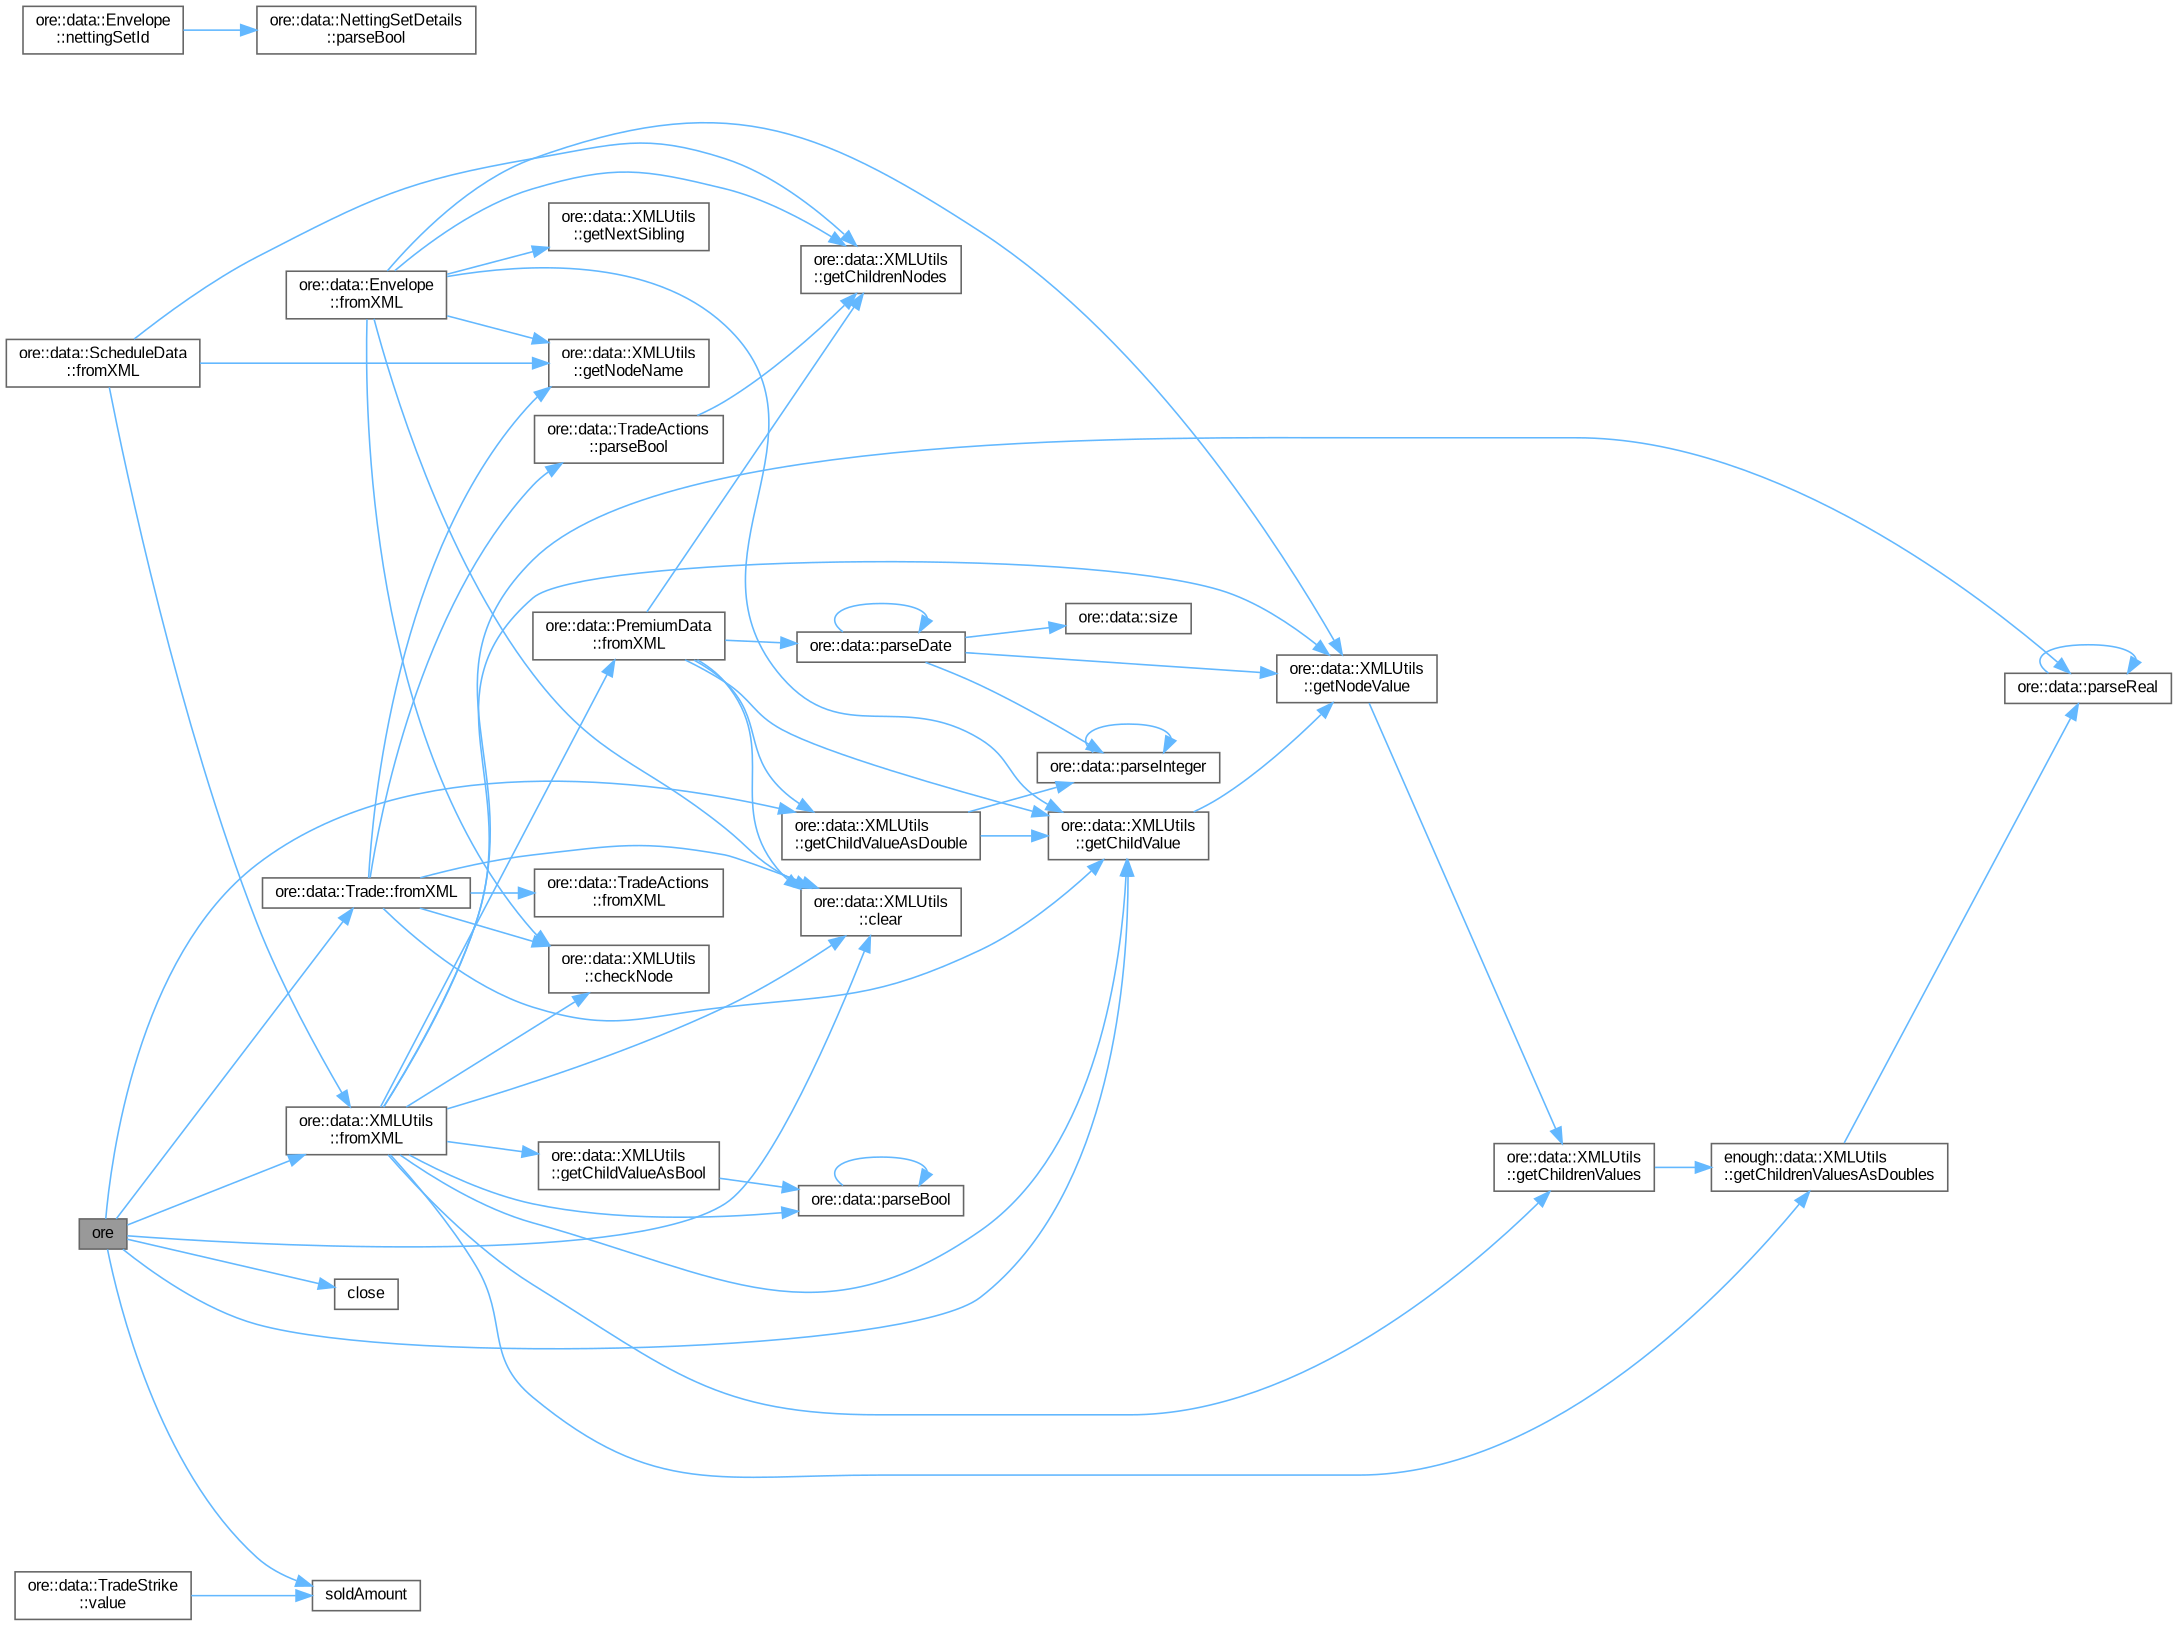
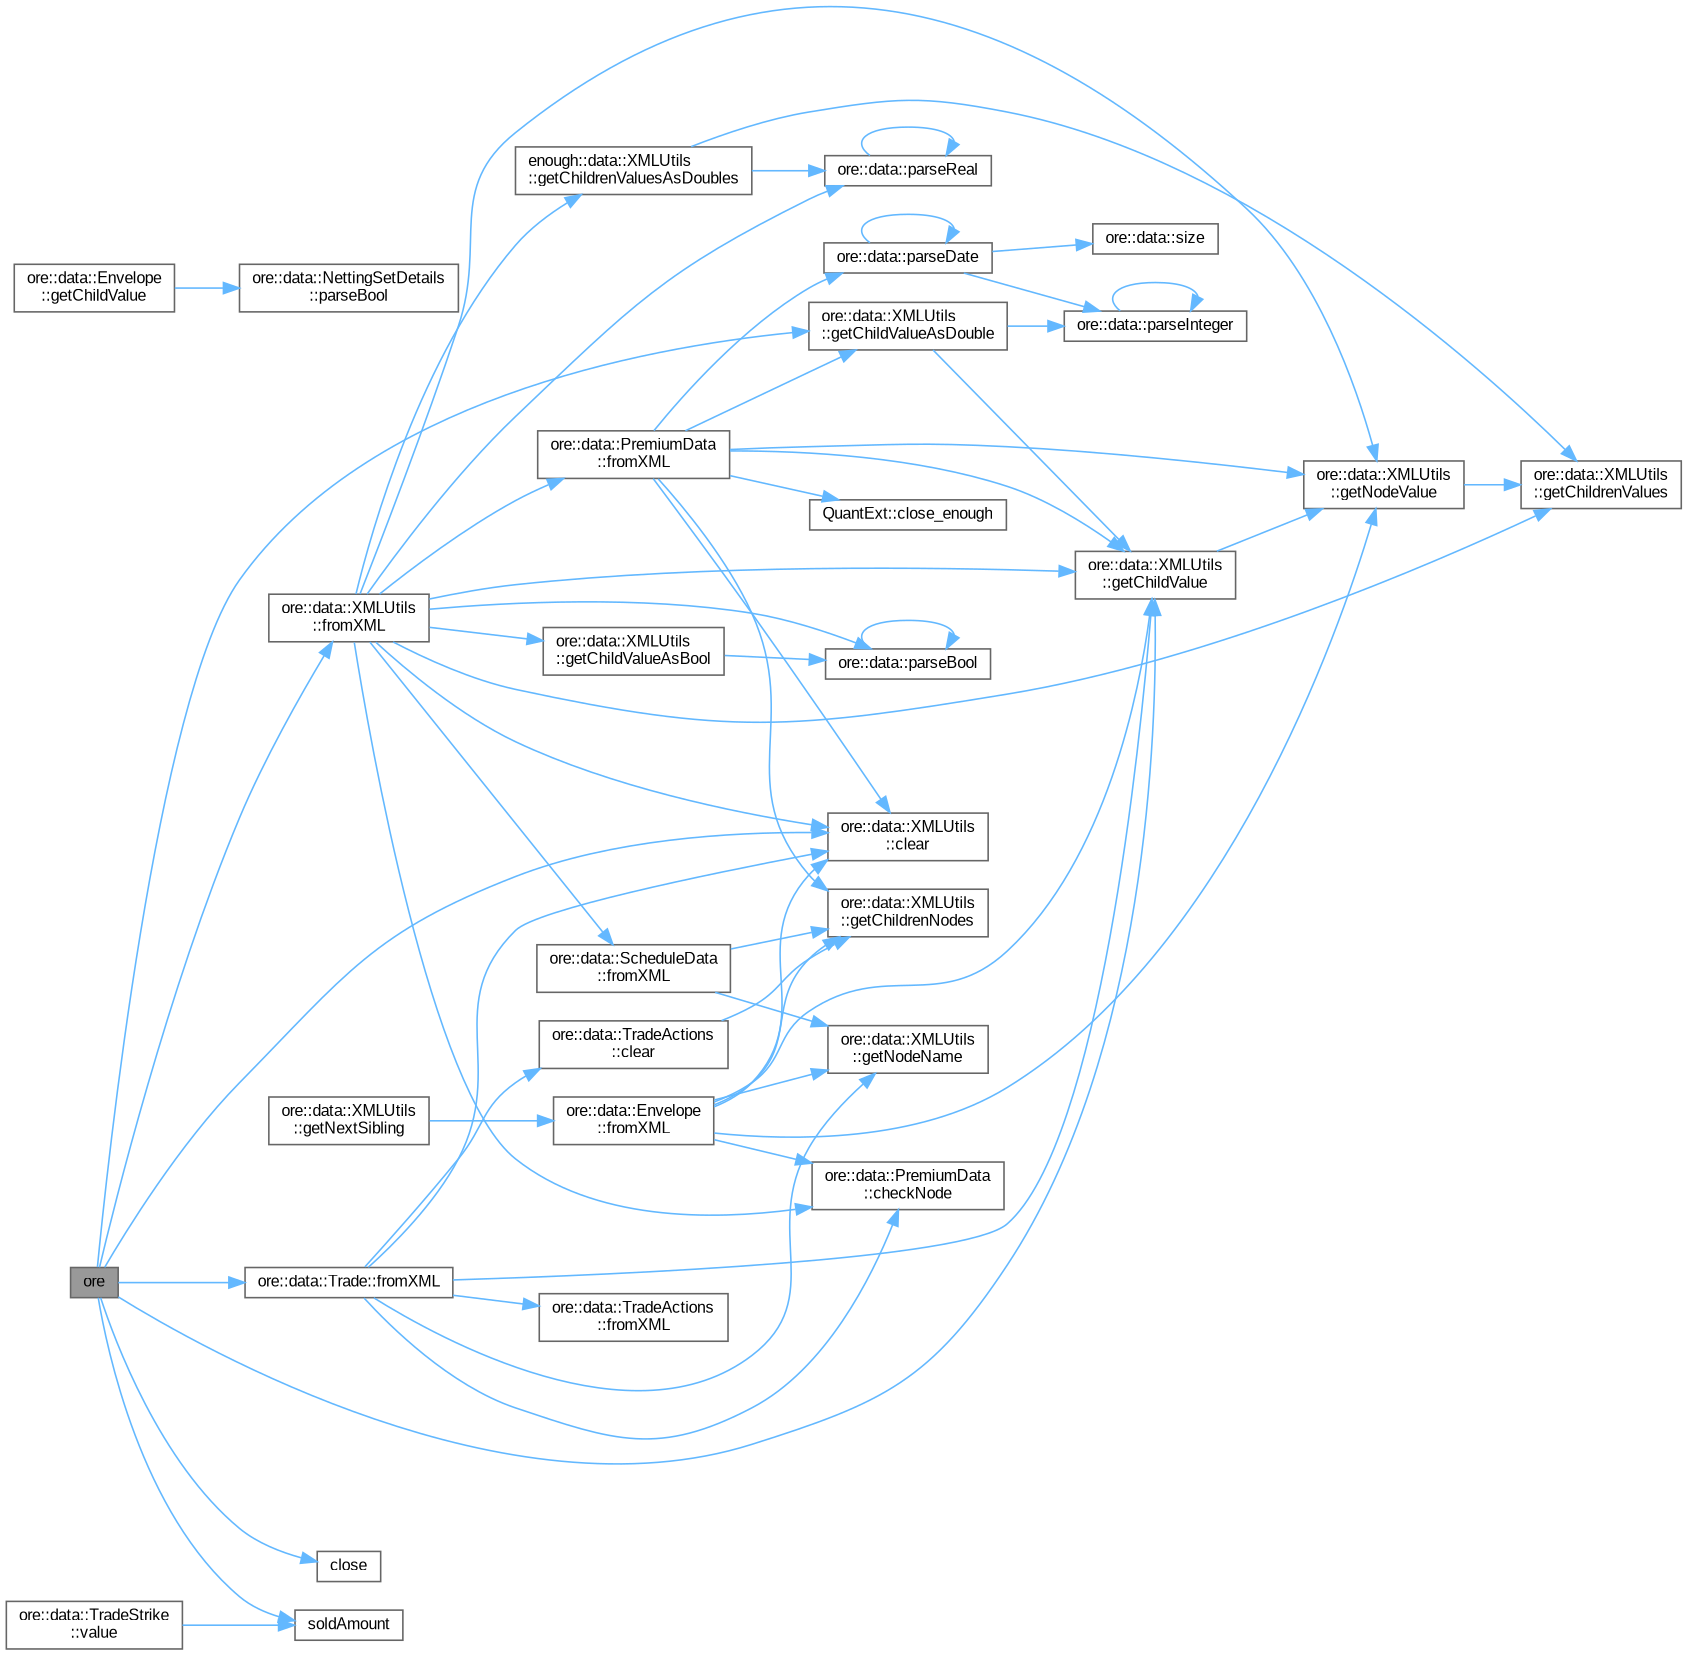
node "ore::data::Envelope ::nettingSetId": label "ore::data::Envelope ::nettingSetId" -> "ore::data::Envelope ::getChildValue"
edge "ore::data::Envelope ::fromXML" -> "ore::data::XMLUtils ::getNextSibling": reversed
node "ore::data::TradeActions ::parseBool": label "ore::data::TradeActions ::parseBool" -> "ore::data::TradeActions ::clear"
node "QuantExt::close_enough": added
edge "ore::data::parseDate" -> "ore::data::XMLUtils ::getNodeValue": now "ore::data::PremiumData ::fromXML" -> "ore::data::XMLUtils ::getNodeValue"
edge "ore::data::ScheduleData ::fromXML" -> "ore::data::XMLUtils ::fromXML": reversed
node "ore::data::XMLUtils ::checkNode": label "ore::data::XMLUtils ::checkNode" -> "ore::data::PremiumData ::checkNode"
edge "ore::data::XMLUtils ::getChildrenValues" -> "enough::data::XMLUtils ::getChildrenValuesAsDoubles": reversed
